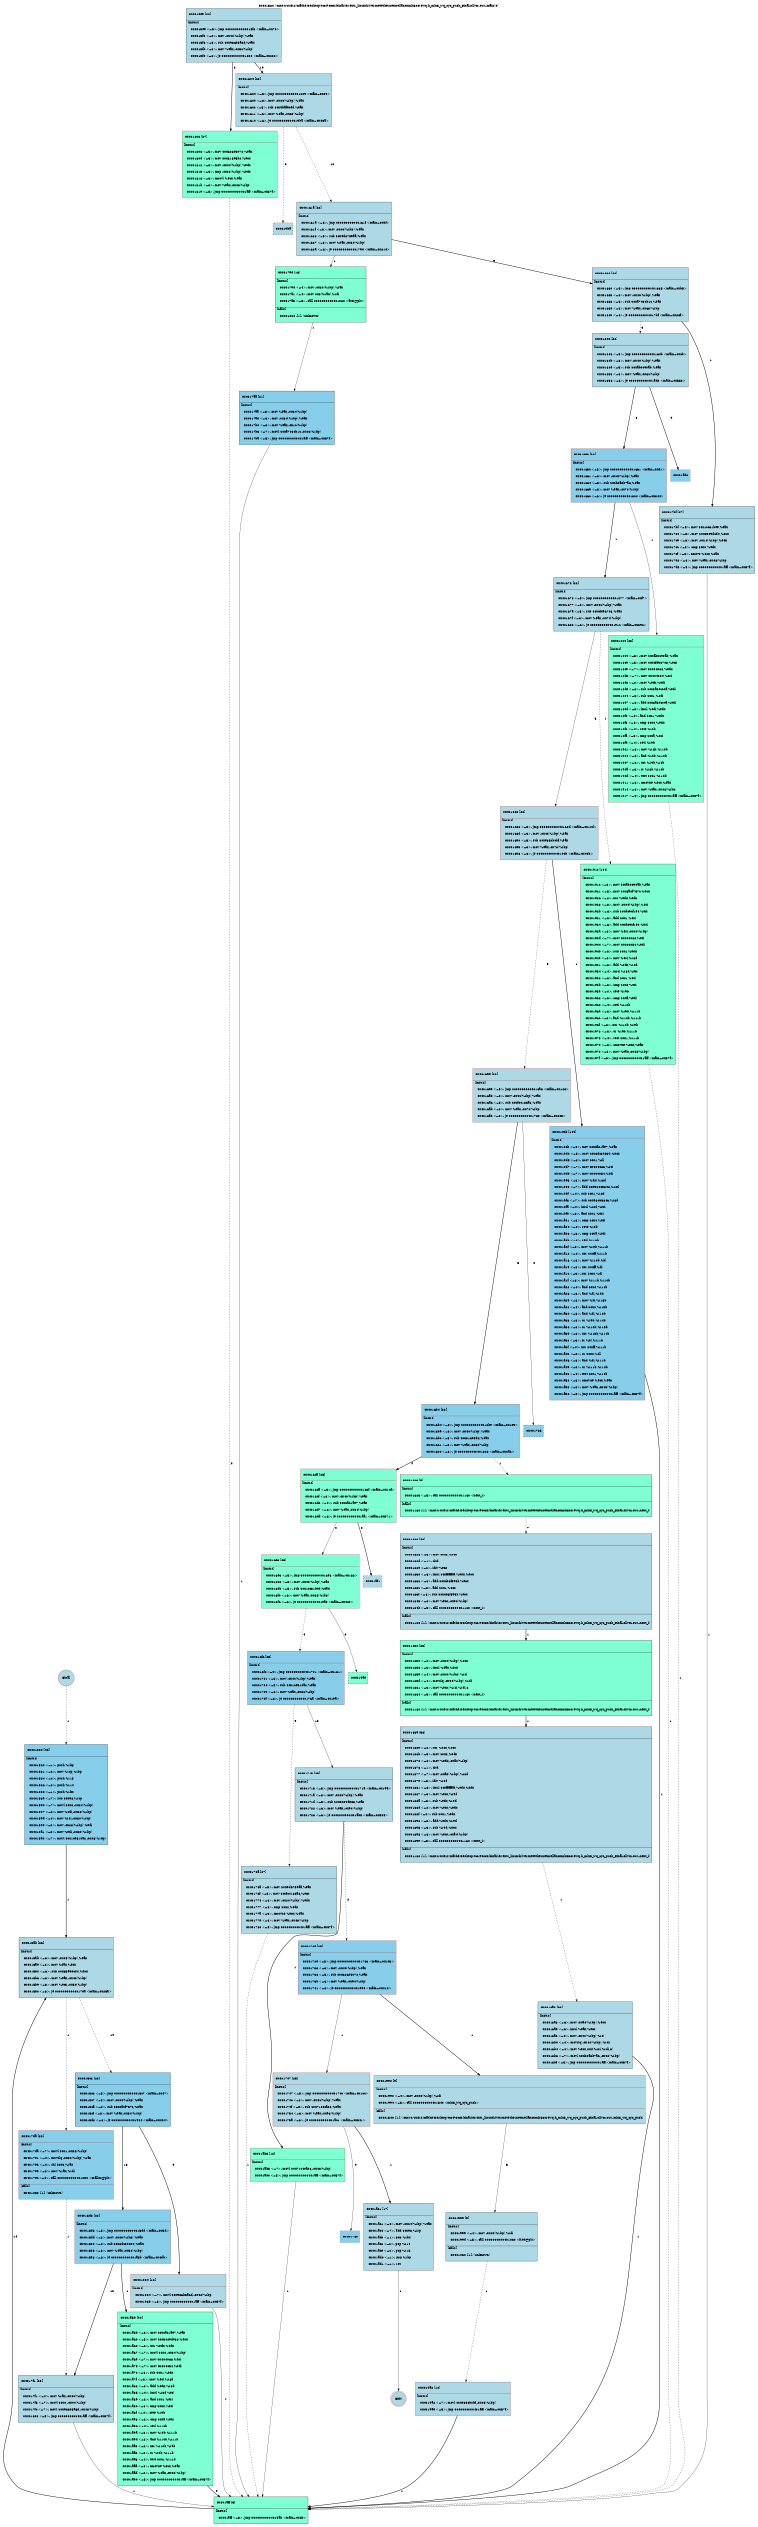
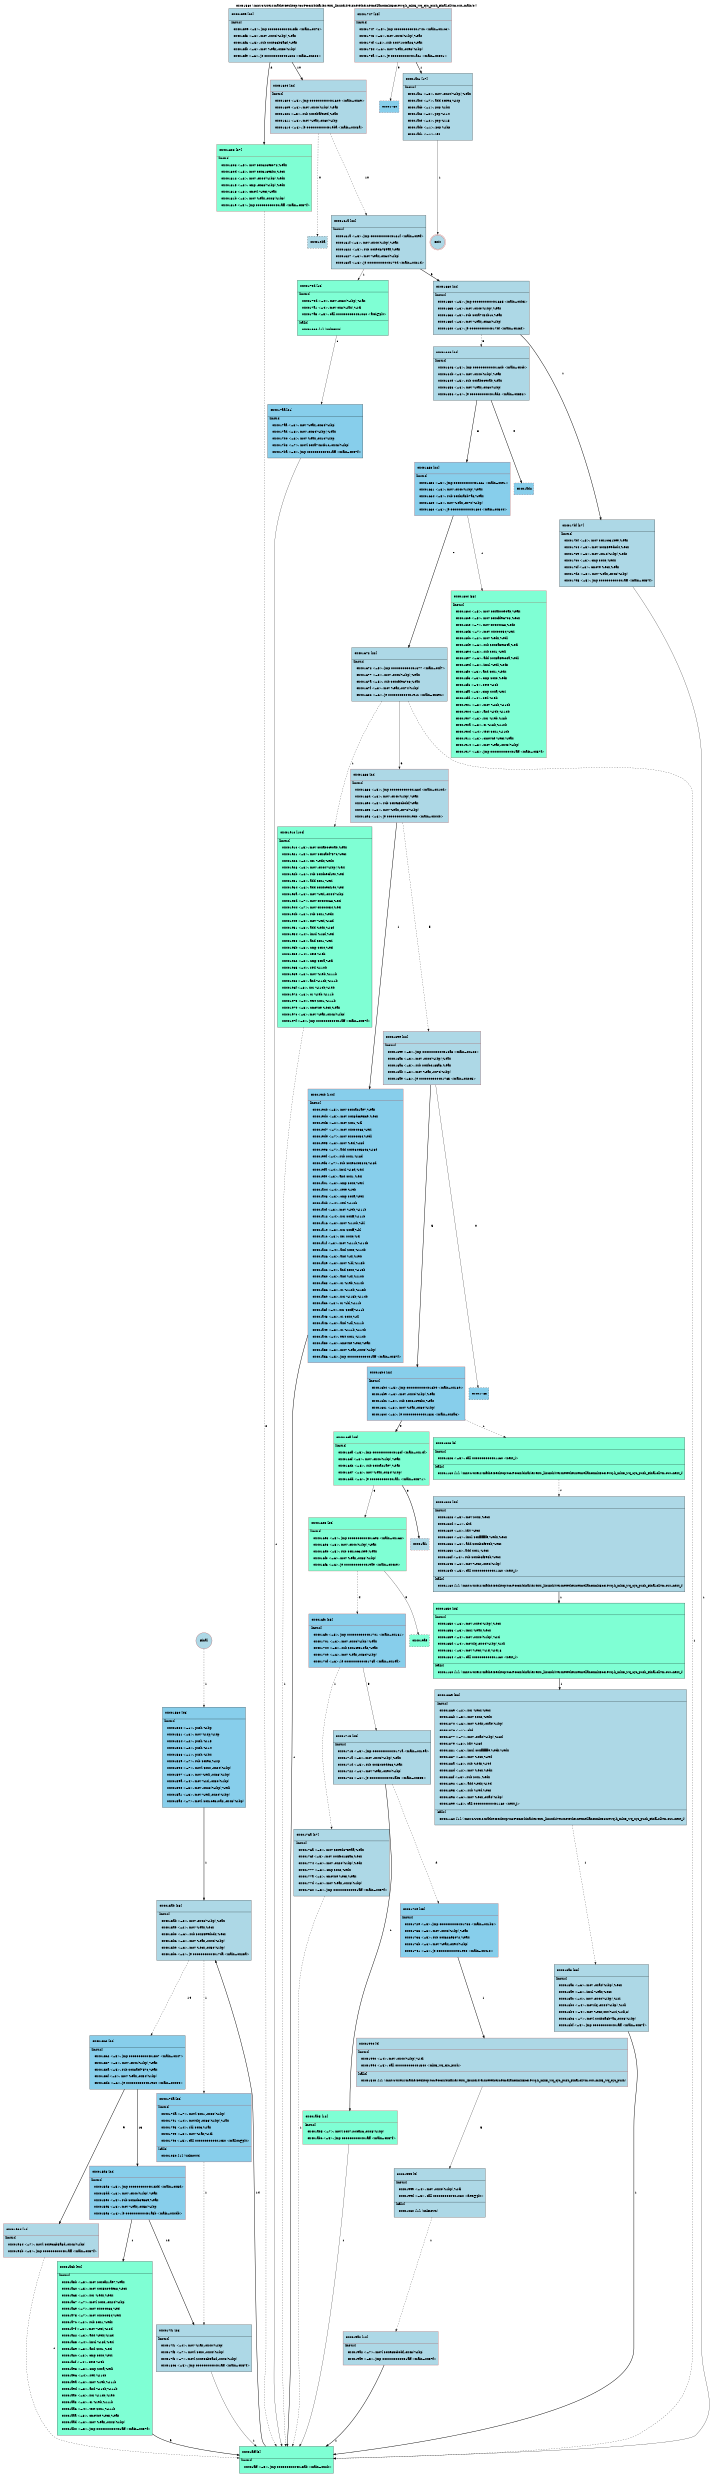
edge "0x4016fc [25]" -> "0x40176a [27]": label " 9" -> " 1"
edge "0x4016fc [25]" -> "0x401715 [25]": label " 10" -> " 3"
edge "0x4018c4 [88]" -> "0x401aff [5]": now "0x401672 [22]" -> "0x401aff [5]"
edge "0x40172e [25]" -> "0x401747 [25]": removed, label "1"
edge "0x401984 [12]" -> "0x401aff [5]": style solid -> dashed
